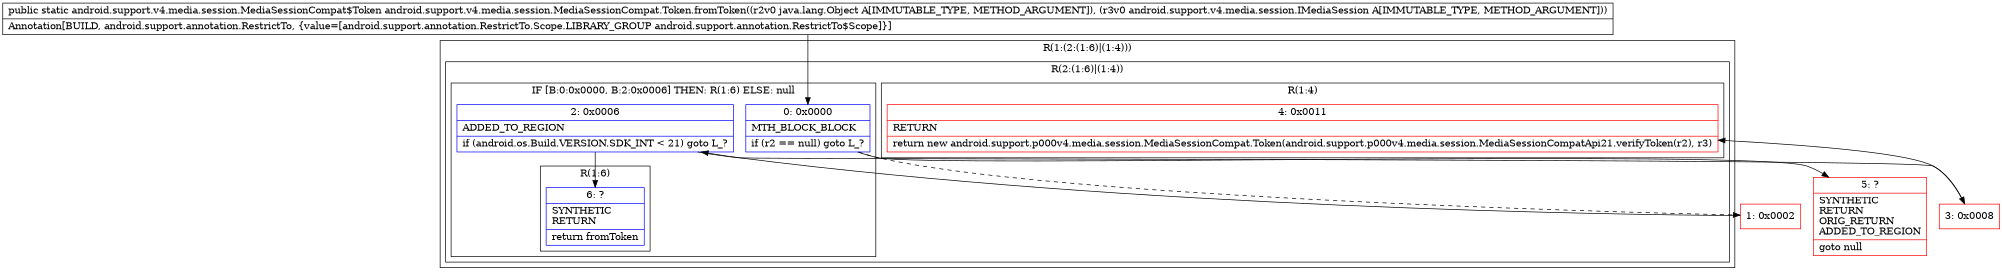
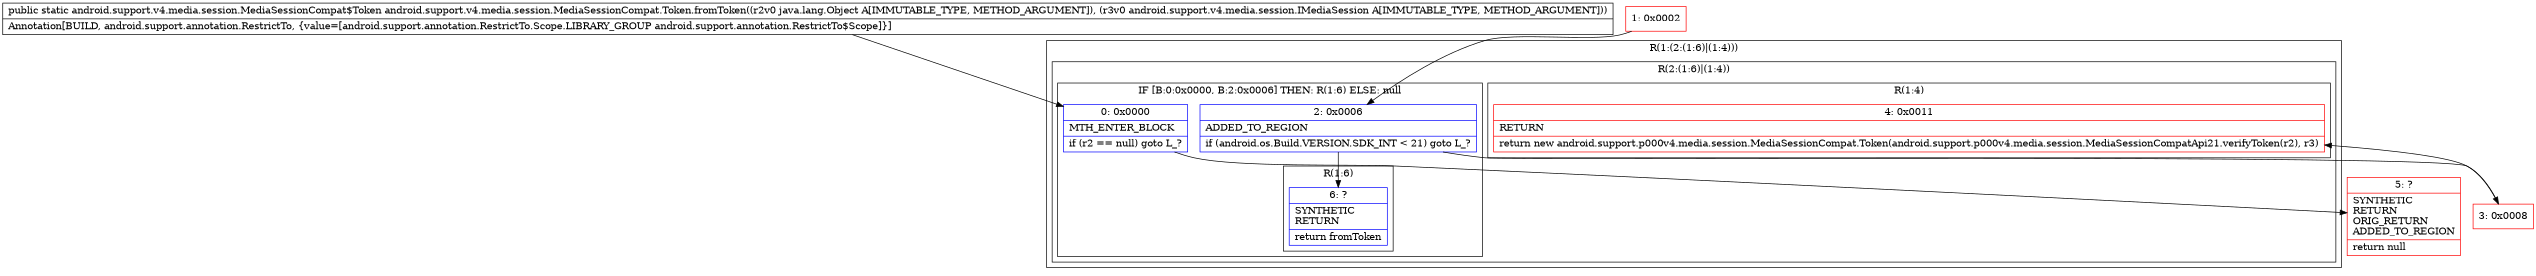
node "0: 0x0000": text "MTH_BLOCK_BLOCK" -> "MTH_ENTER_BLOCK"
edge "0: 0x0000" -> "1: 0x0002": removed
node "5: ?": text "goto null" -> "return null"
